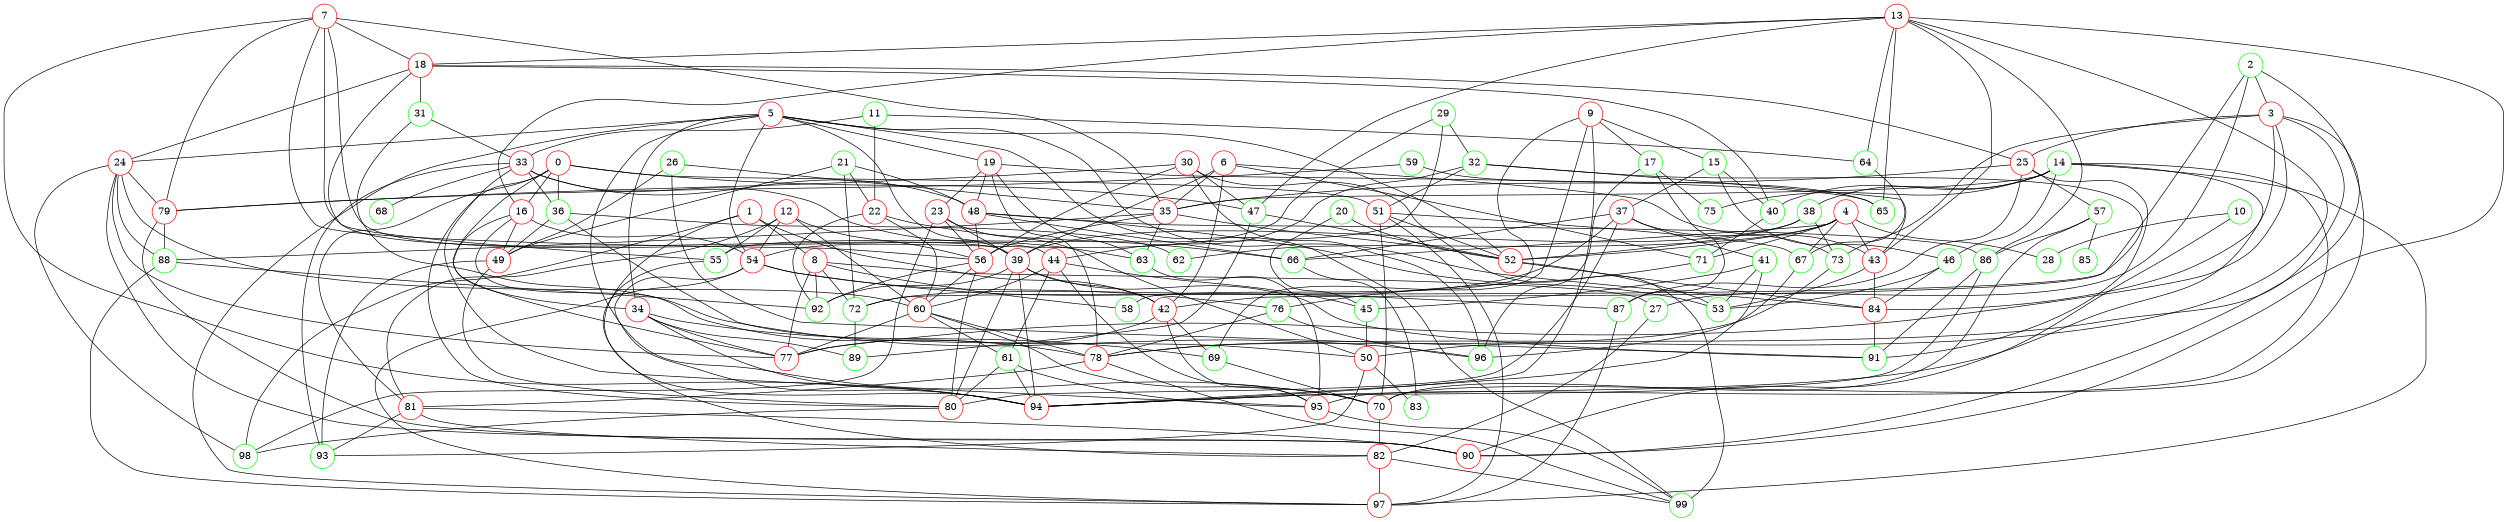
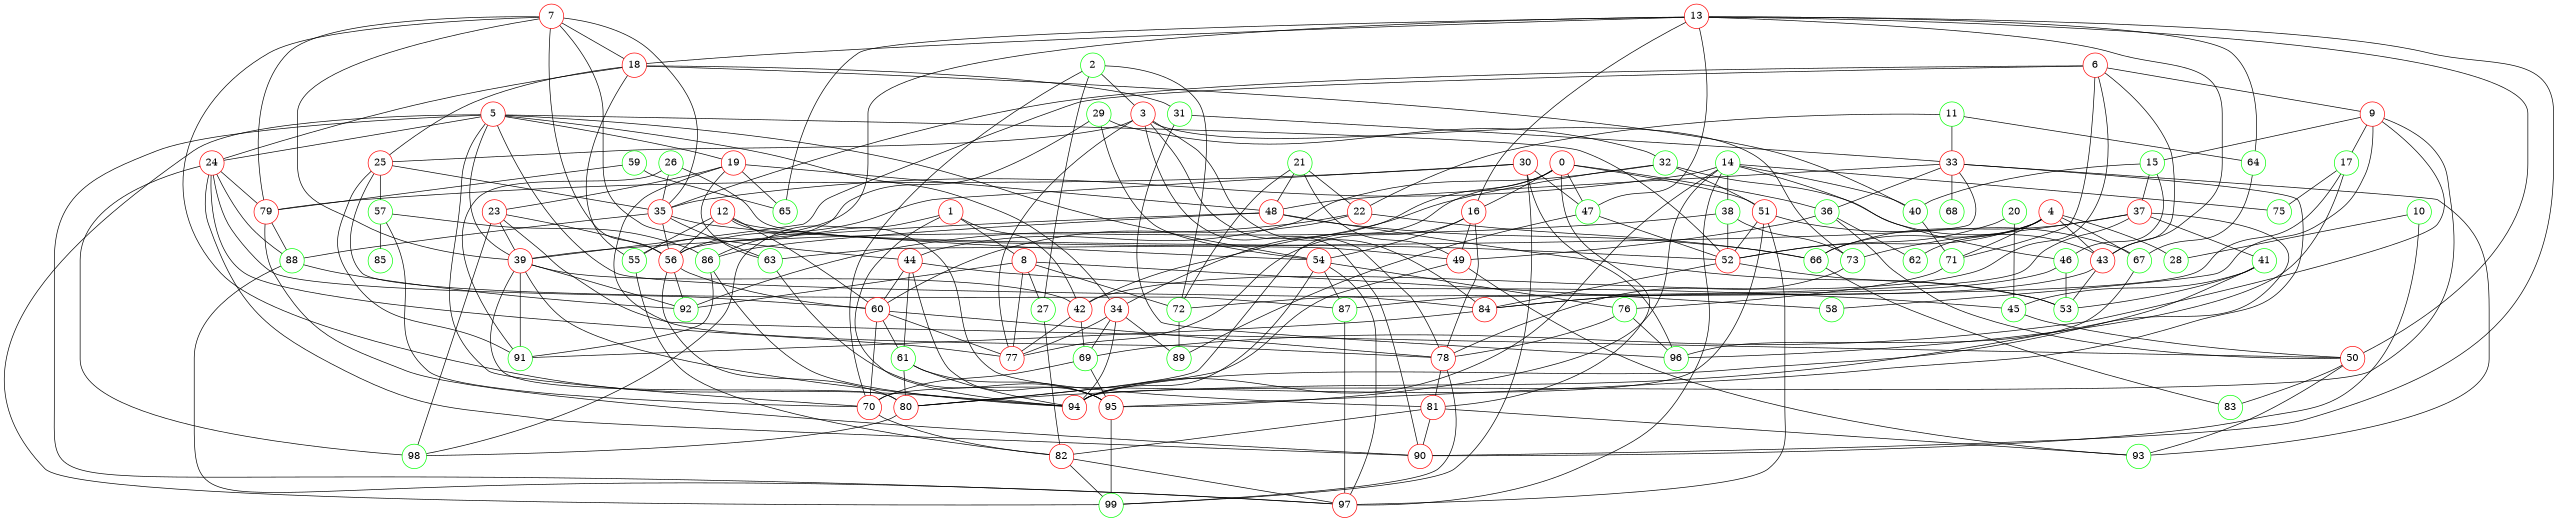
edge "6" -- "9": added
edge "42" -- "95": now "69" -- "95"
